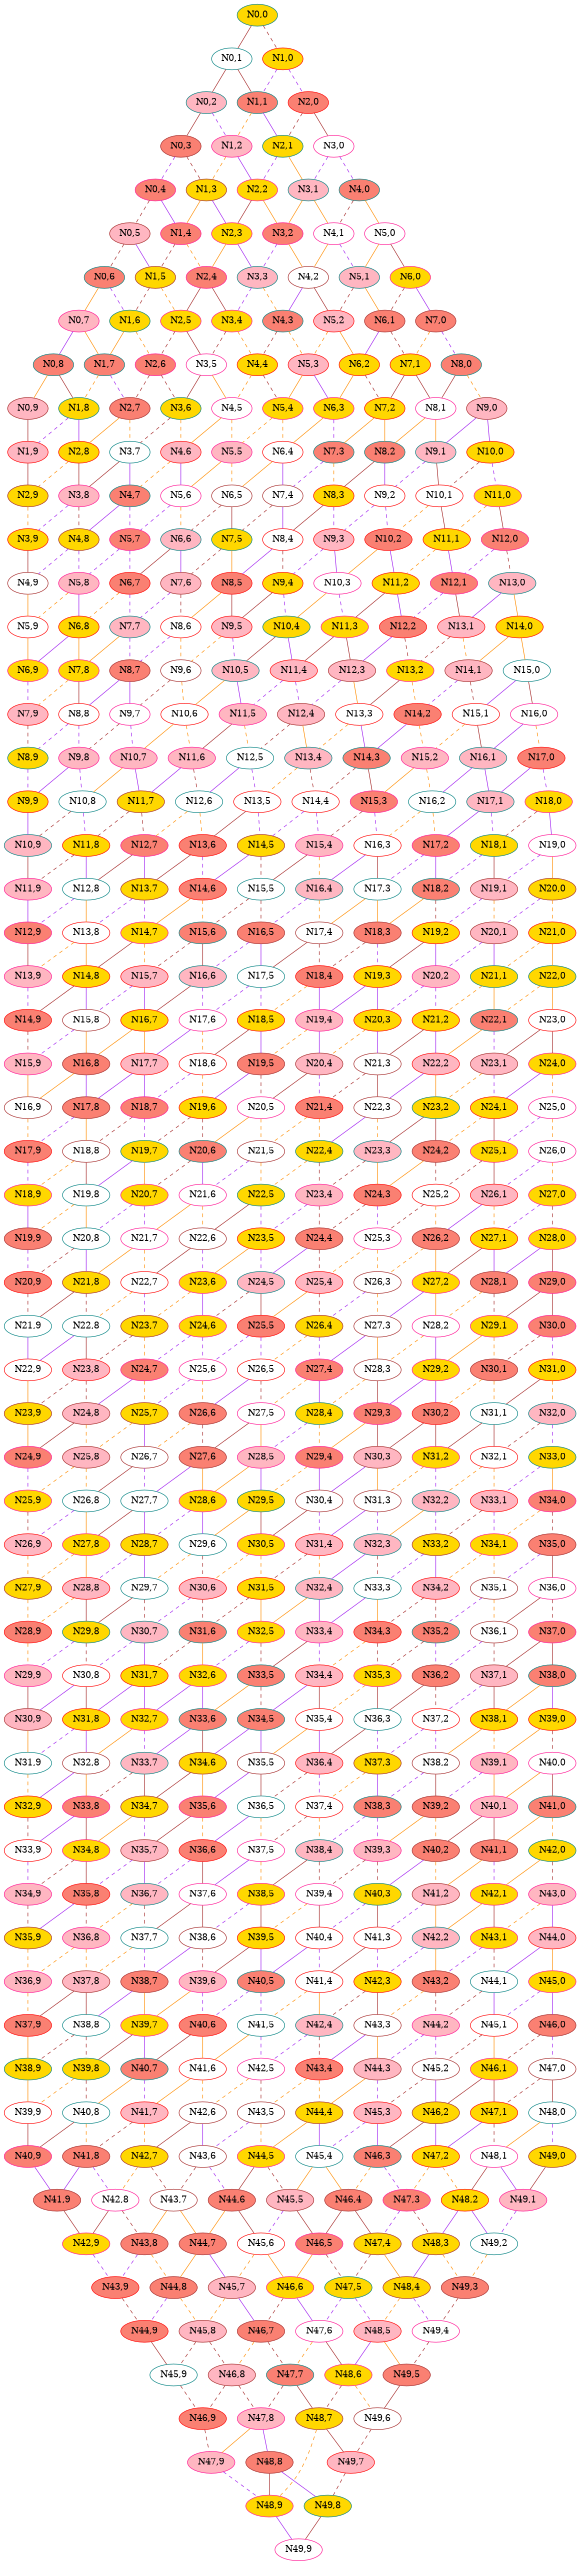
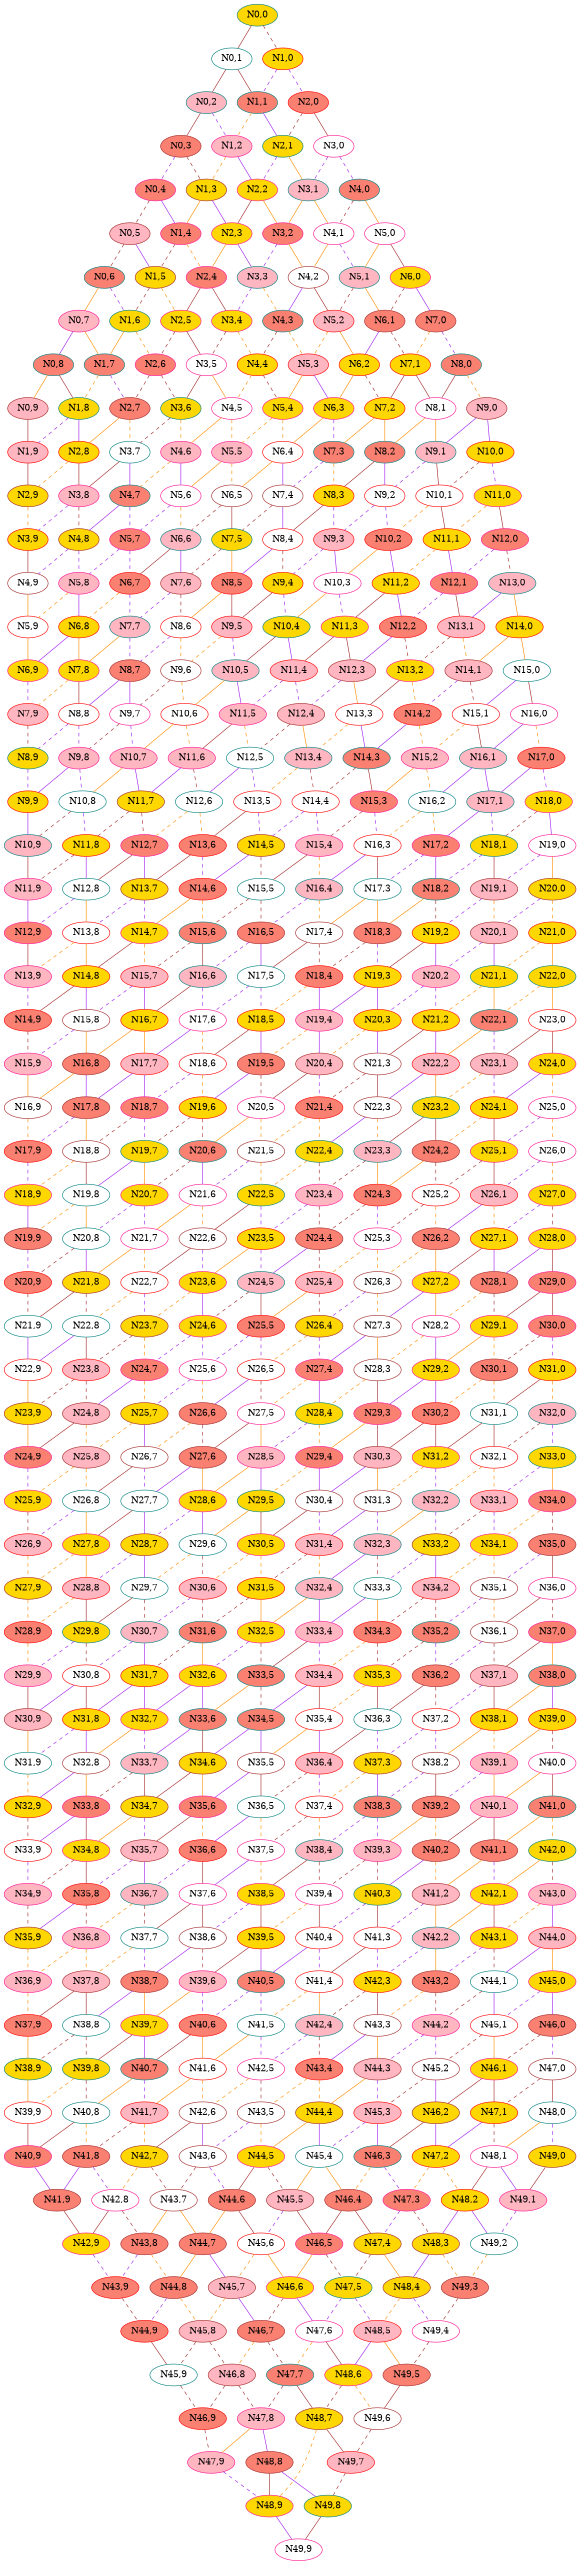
node "N4,6": color red -> deeppink
edge "N37,0" -- "N38,0": color brown -> darkorange
